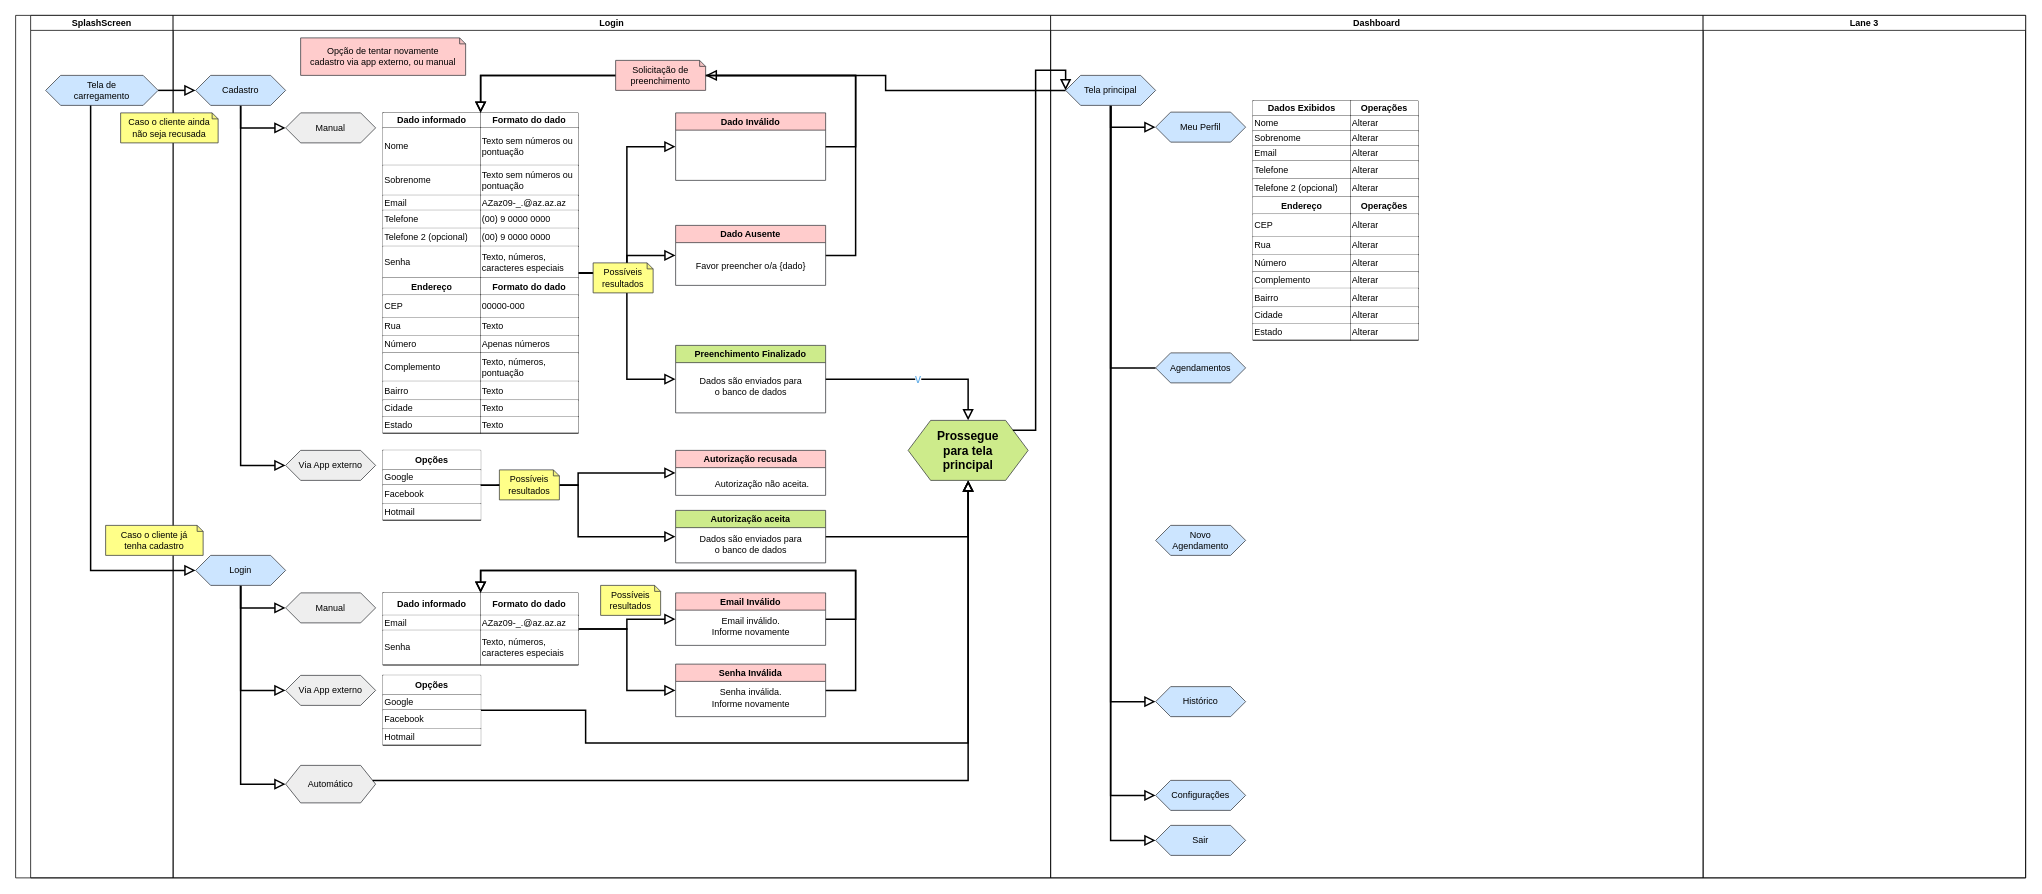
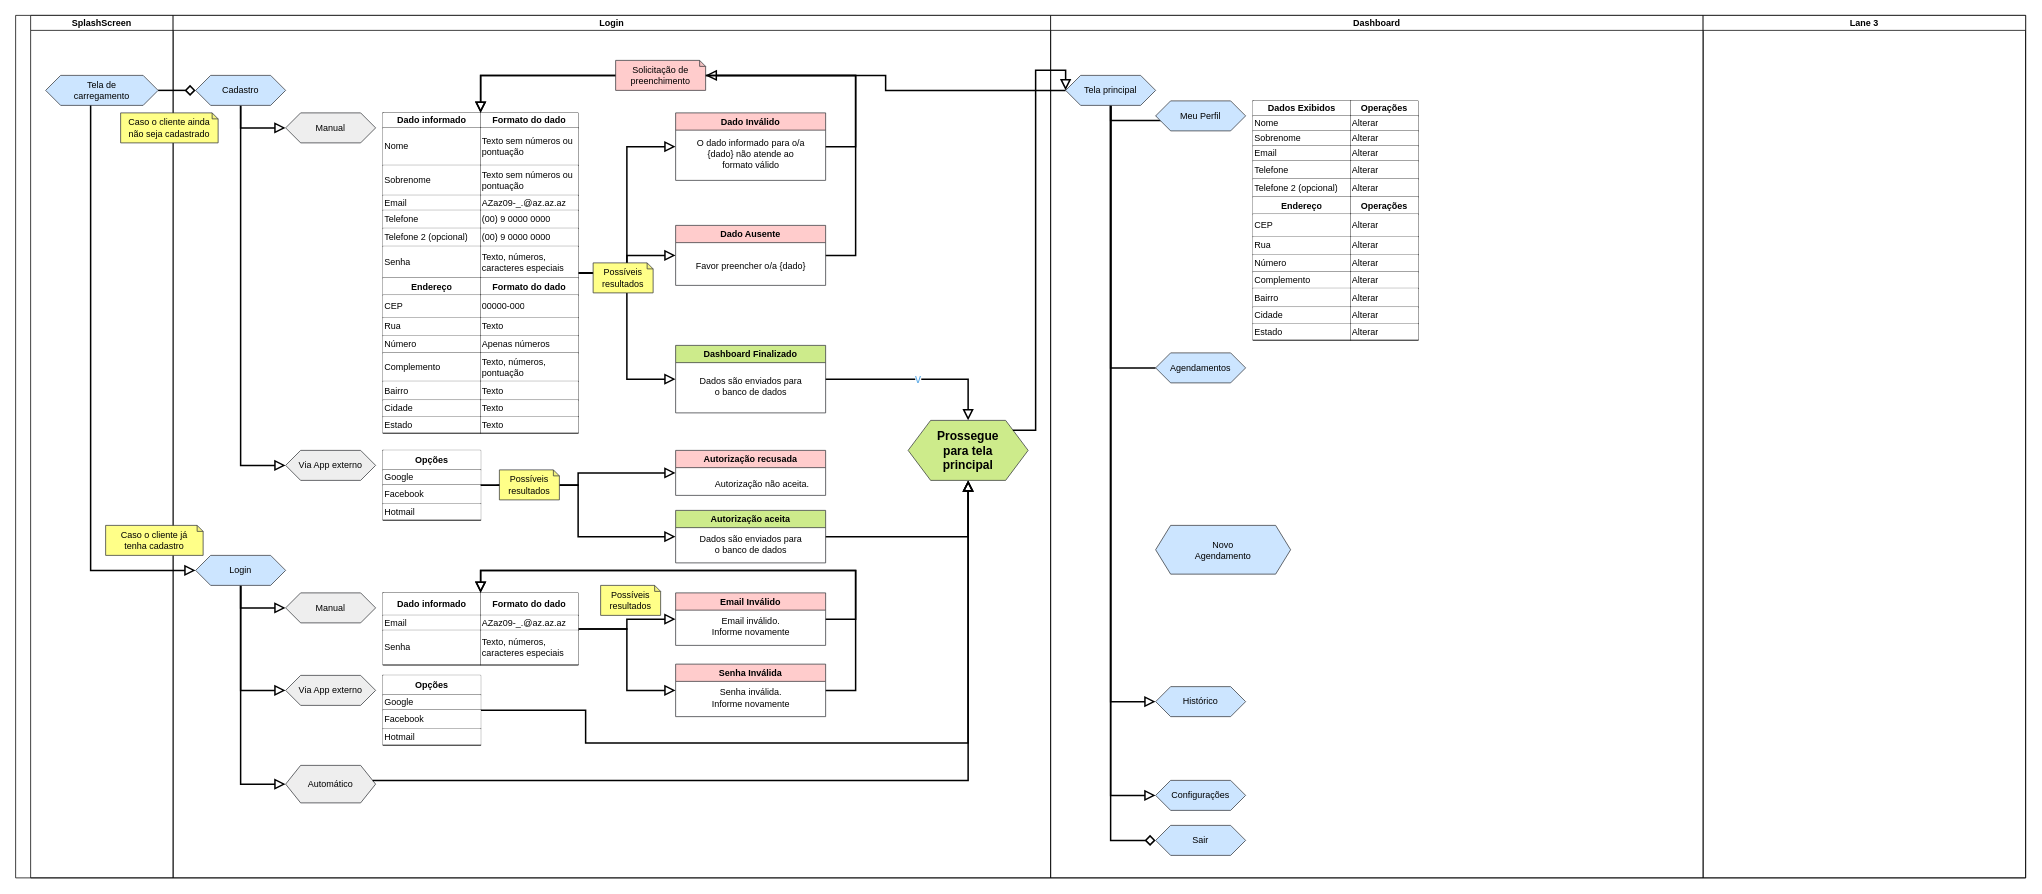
node "Opção de tentar novamente cadastro via app externo, ou manual": removed
edge "Tela de carregamento" -> "Cadastro": arrowhead block -> diamond
node "Meu Perfil": moved (1200, 127) -> (1200, 116)
node "Caso o cliente ainda não seja recusada": label "Caso o cliente ainda não seja recusada" -> "Caso o cliente ainda não seja cadastrado"
node "O dado informado para o/a {dado} não atende ao formato válido": added
node "Preenchimento Finalizado": label "Preenchimento Finalizado" -> "Dashboard Finalizado"
node "Novo Agendamento": size 90x30 -> 135x49
edge "Tela principal" -> "Sair": arrowhead block -> diamond
